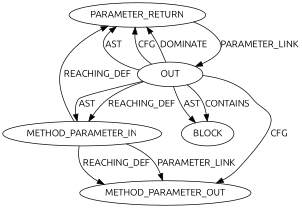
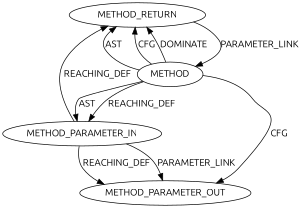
node "PARAMETER_RETURN": label "PARAMETER_RETURN" -> "METHOD_RETURN"
node "OUT": label "OUT" -> "METHOD"
node "BLOCK": removed
